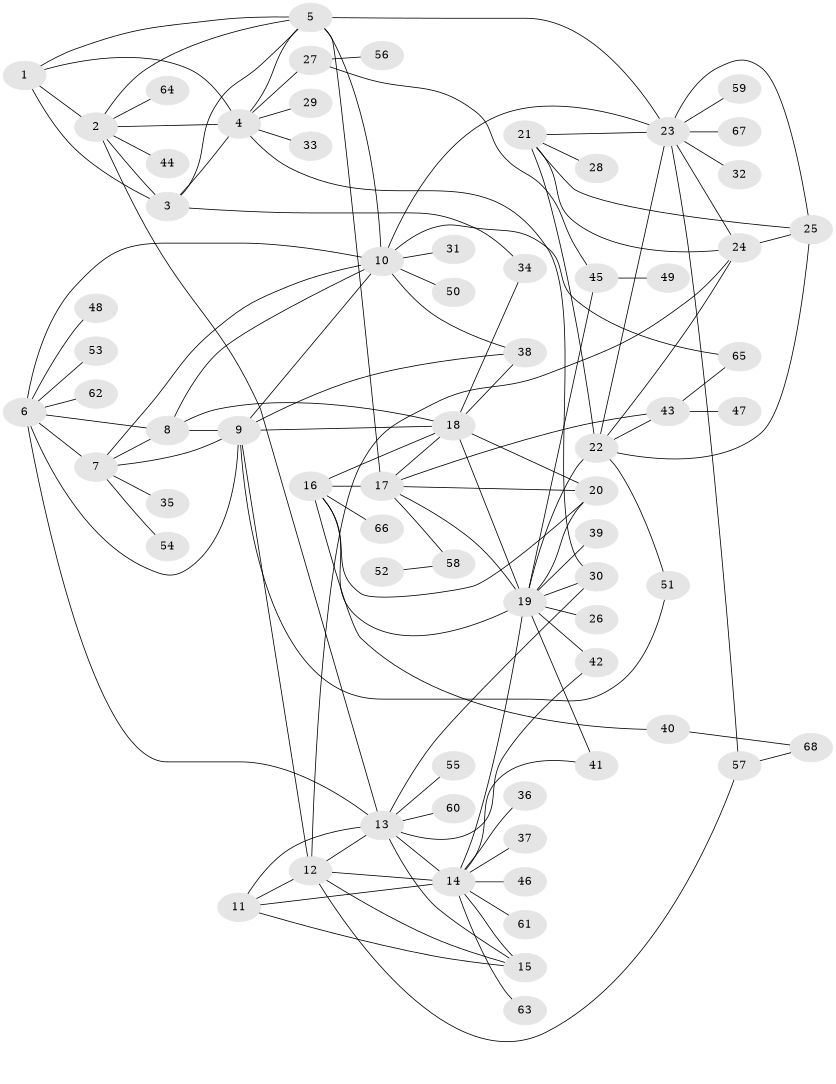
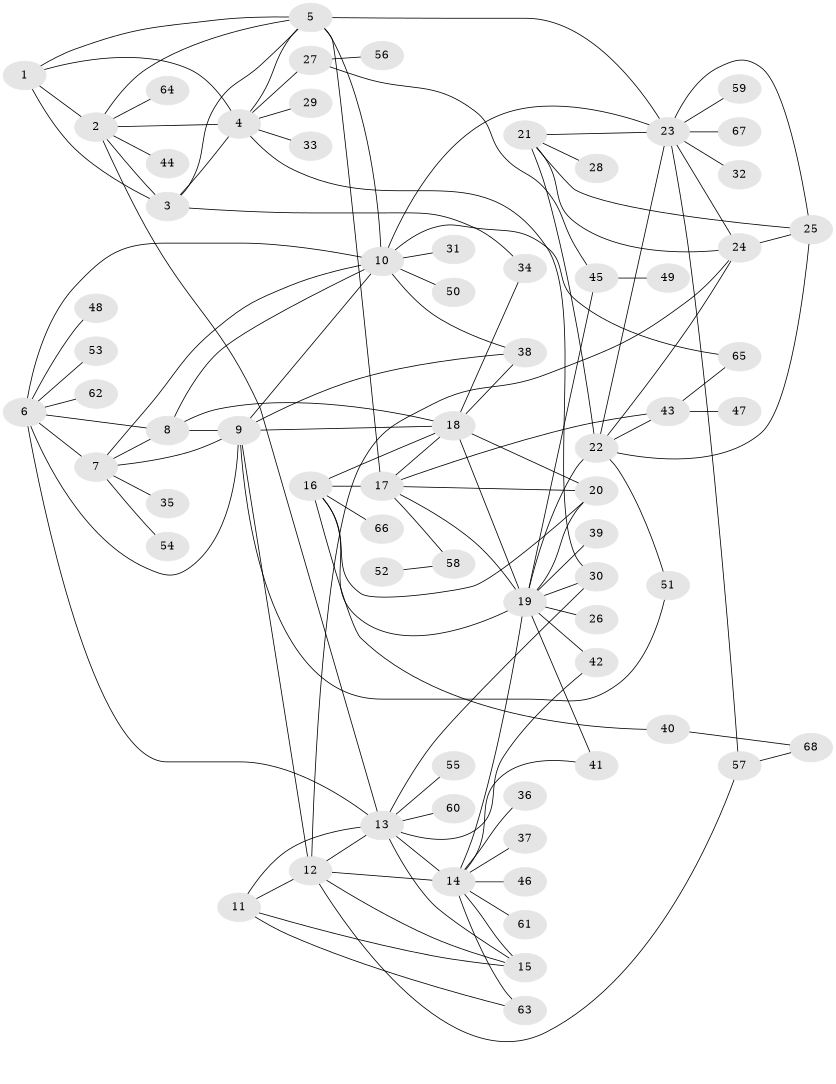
edge "14" -- "11": now "63" -- "11"
